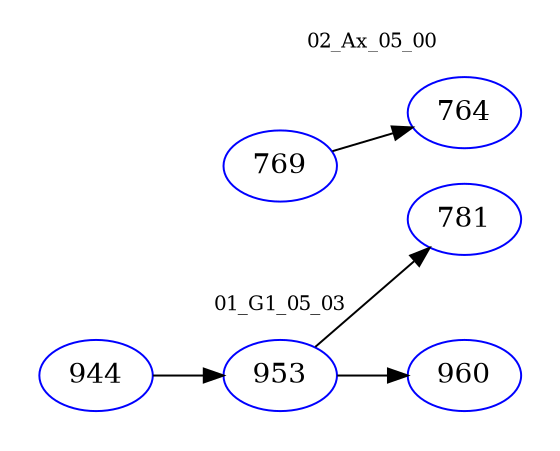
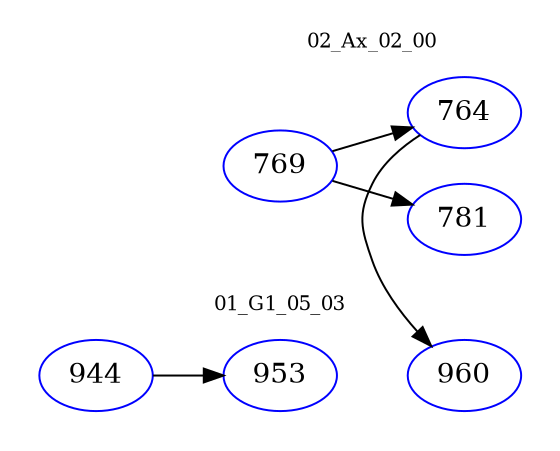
cluster "02_Ax_05_00": label "02_Ax_05_00" -> "02_Ax_02_00"
edge "953" -> "781": now "769" -> "781"
edge "953" -> "960": now "764" -> "960"
